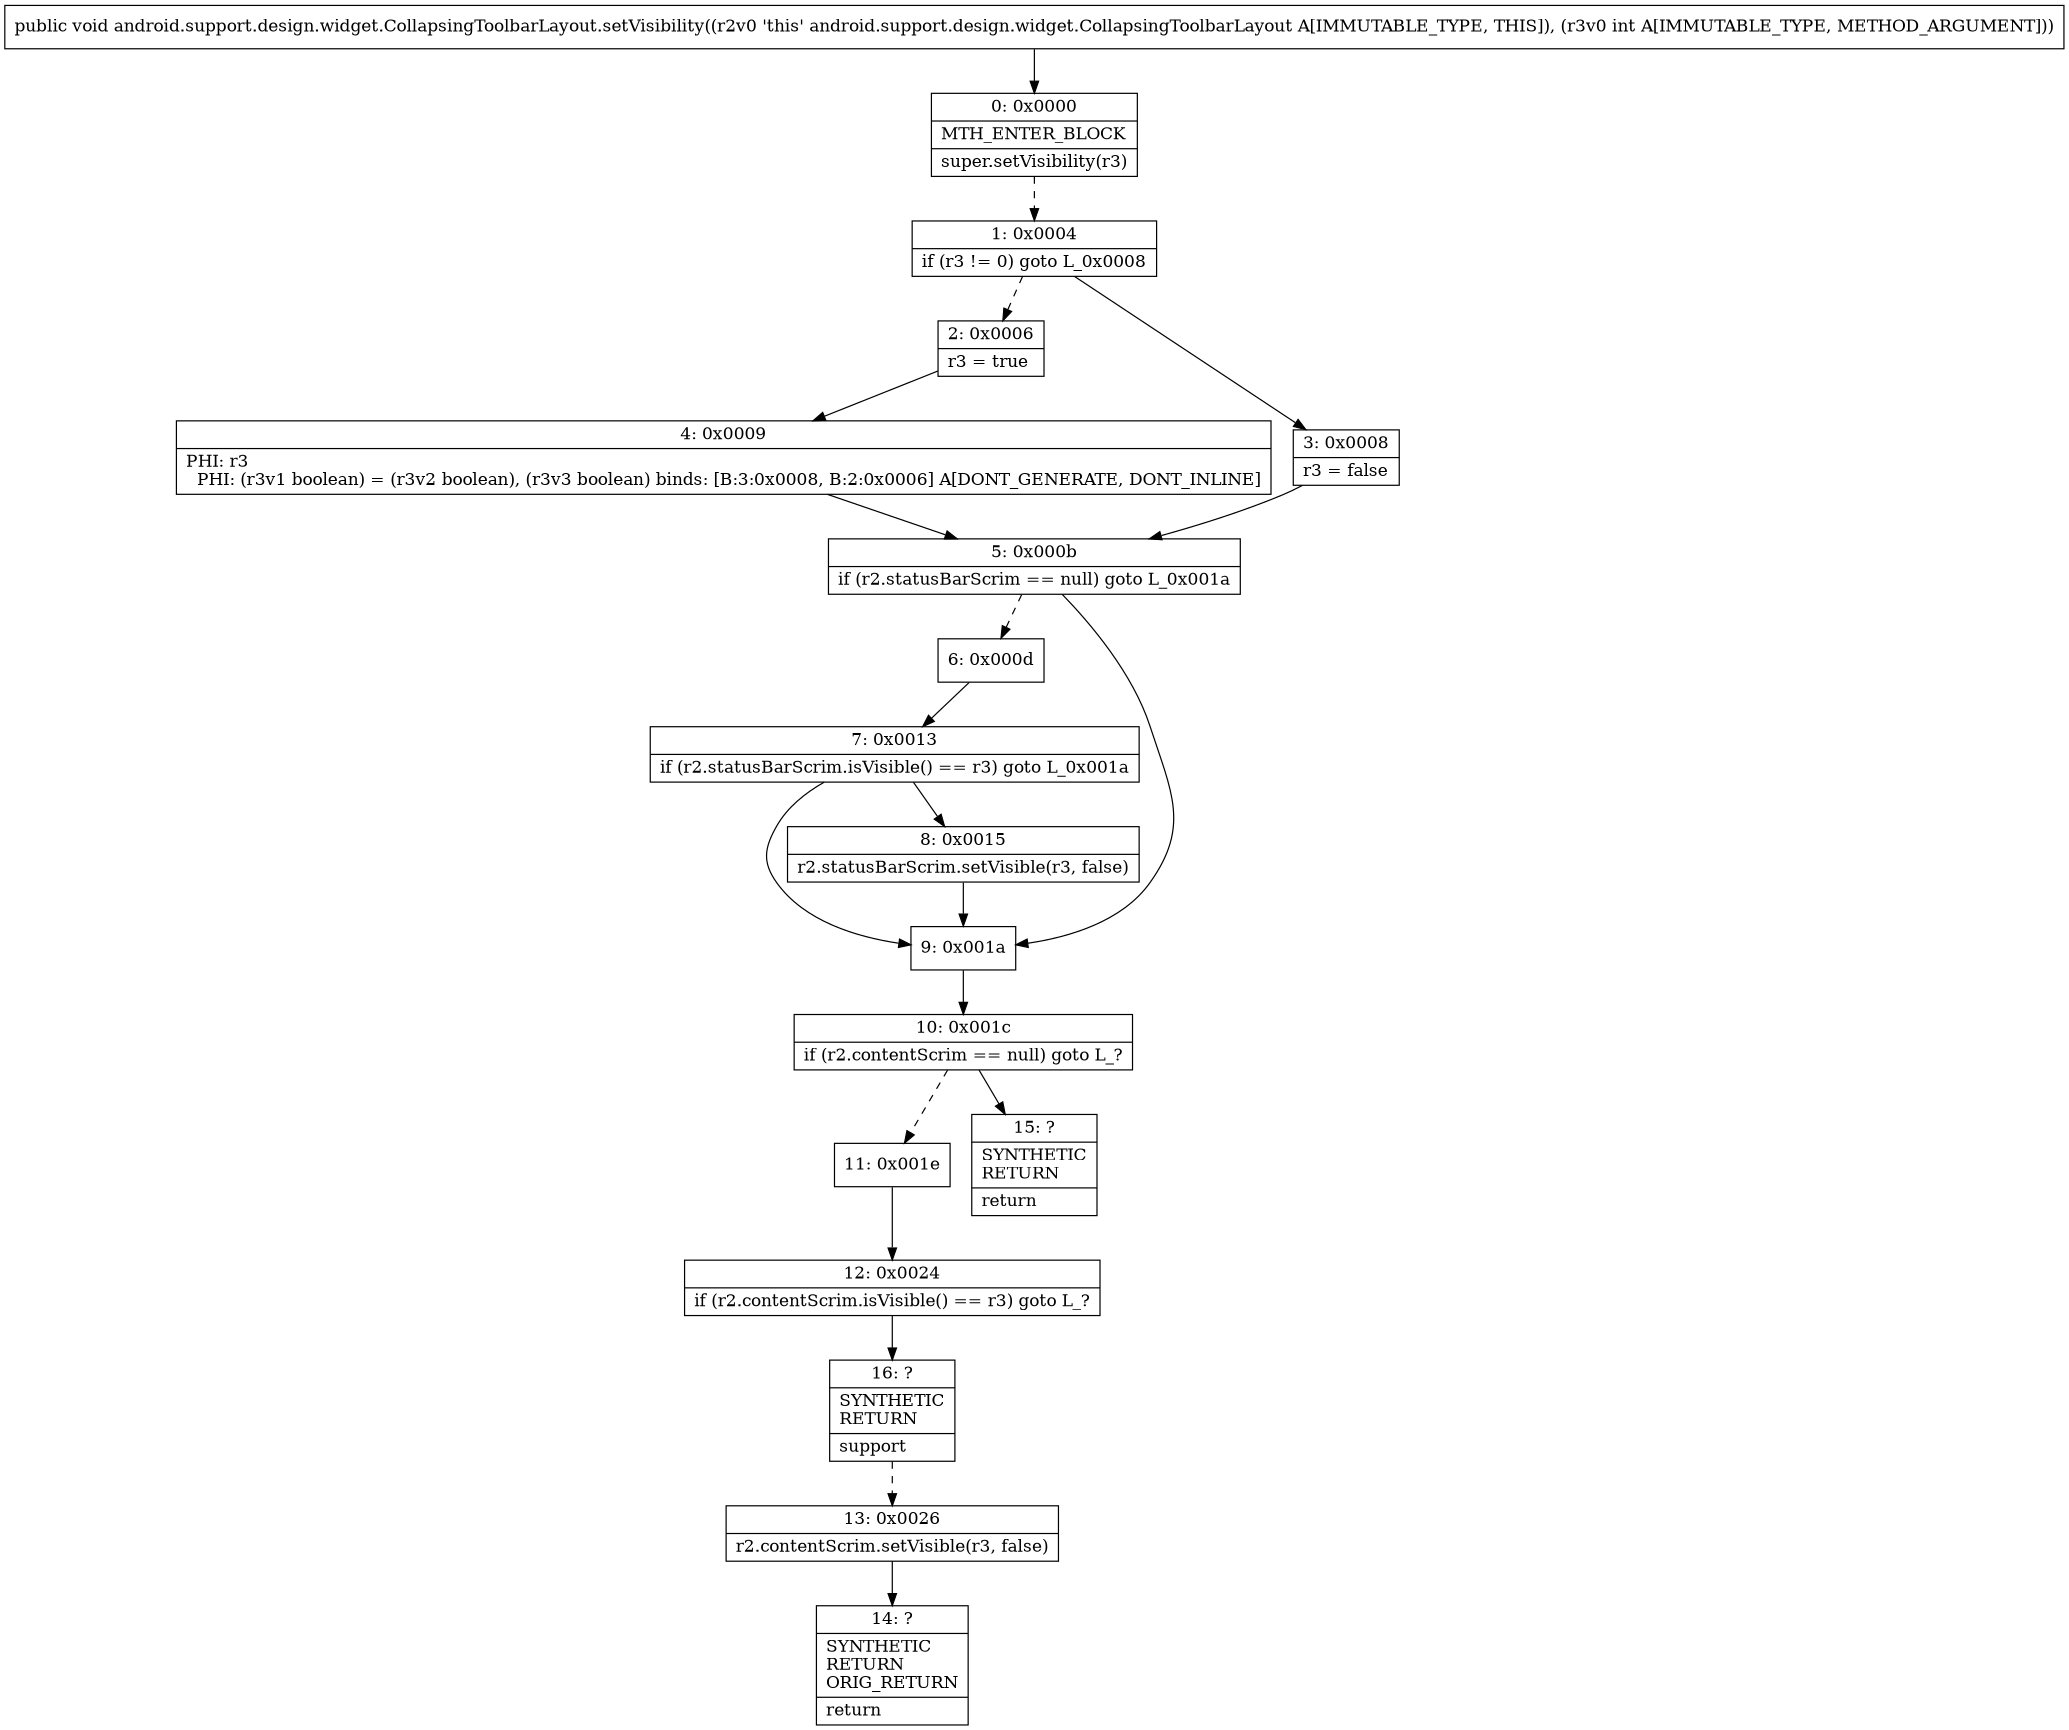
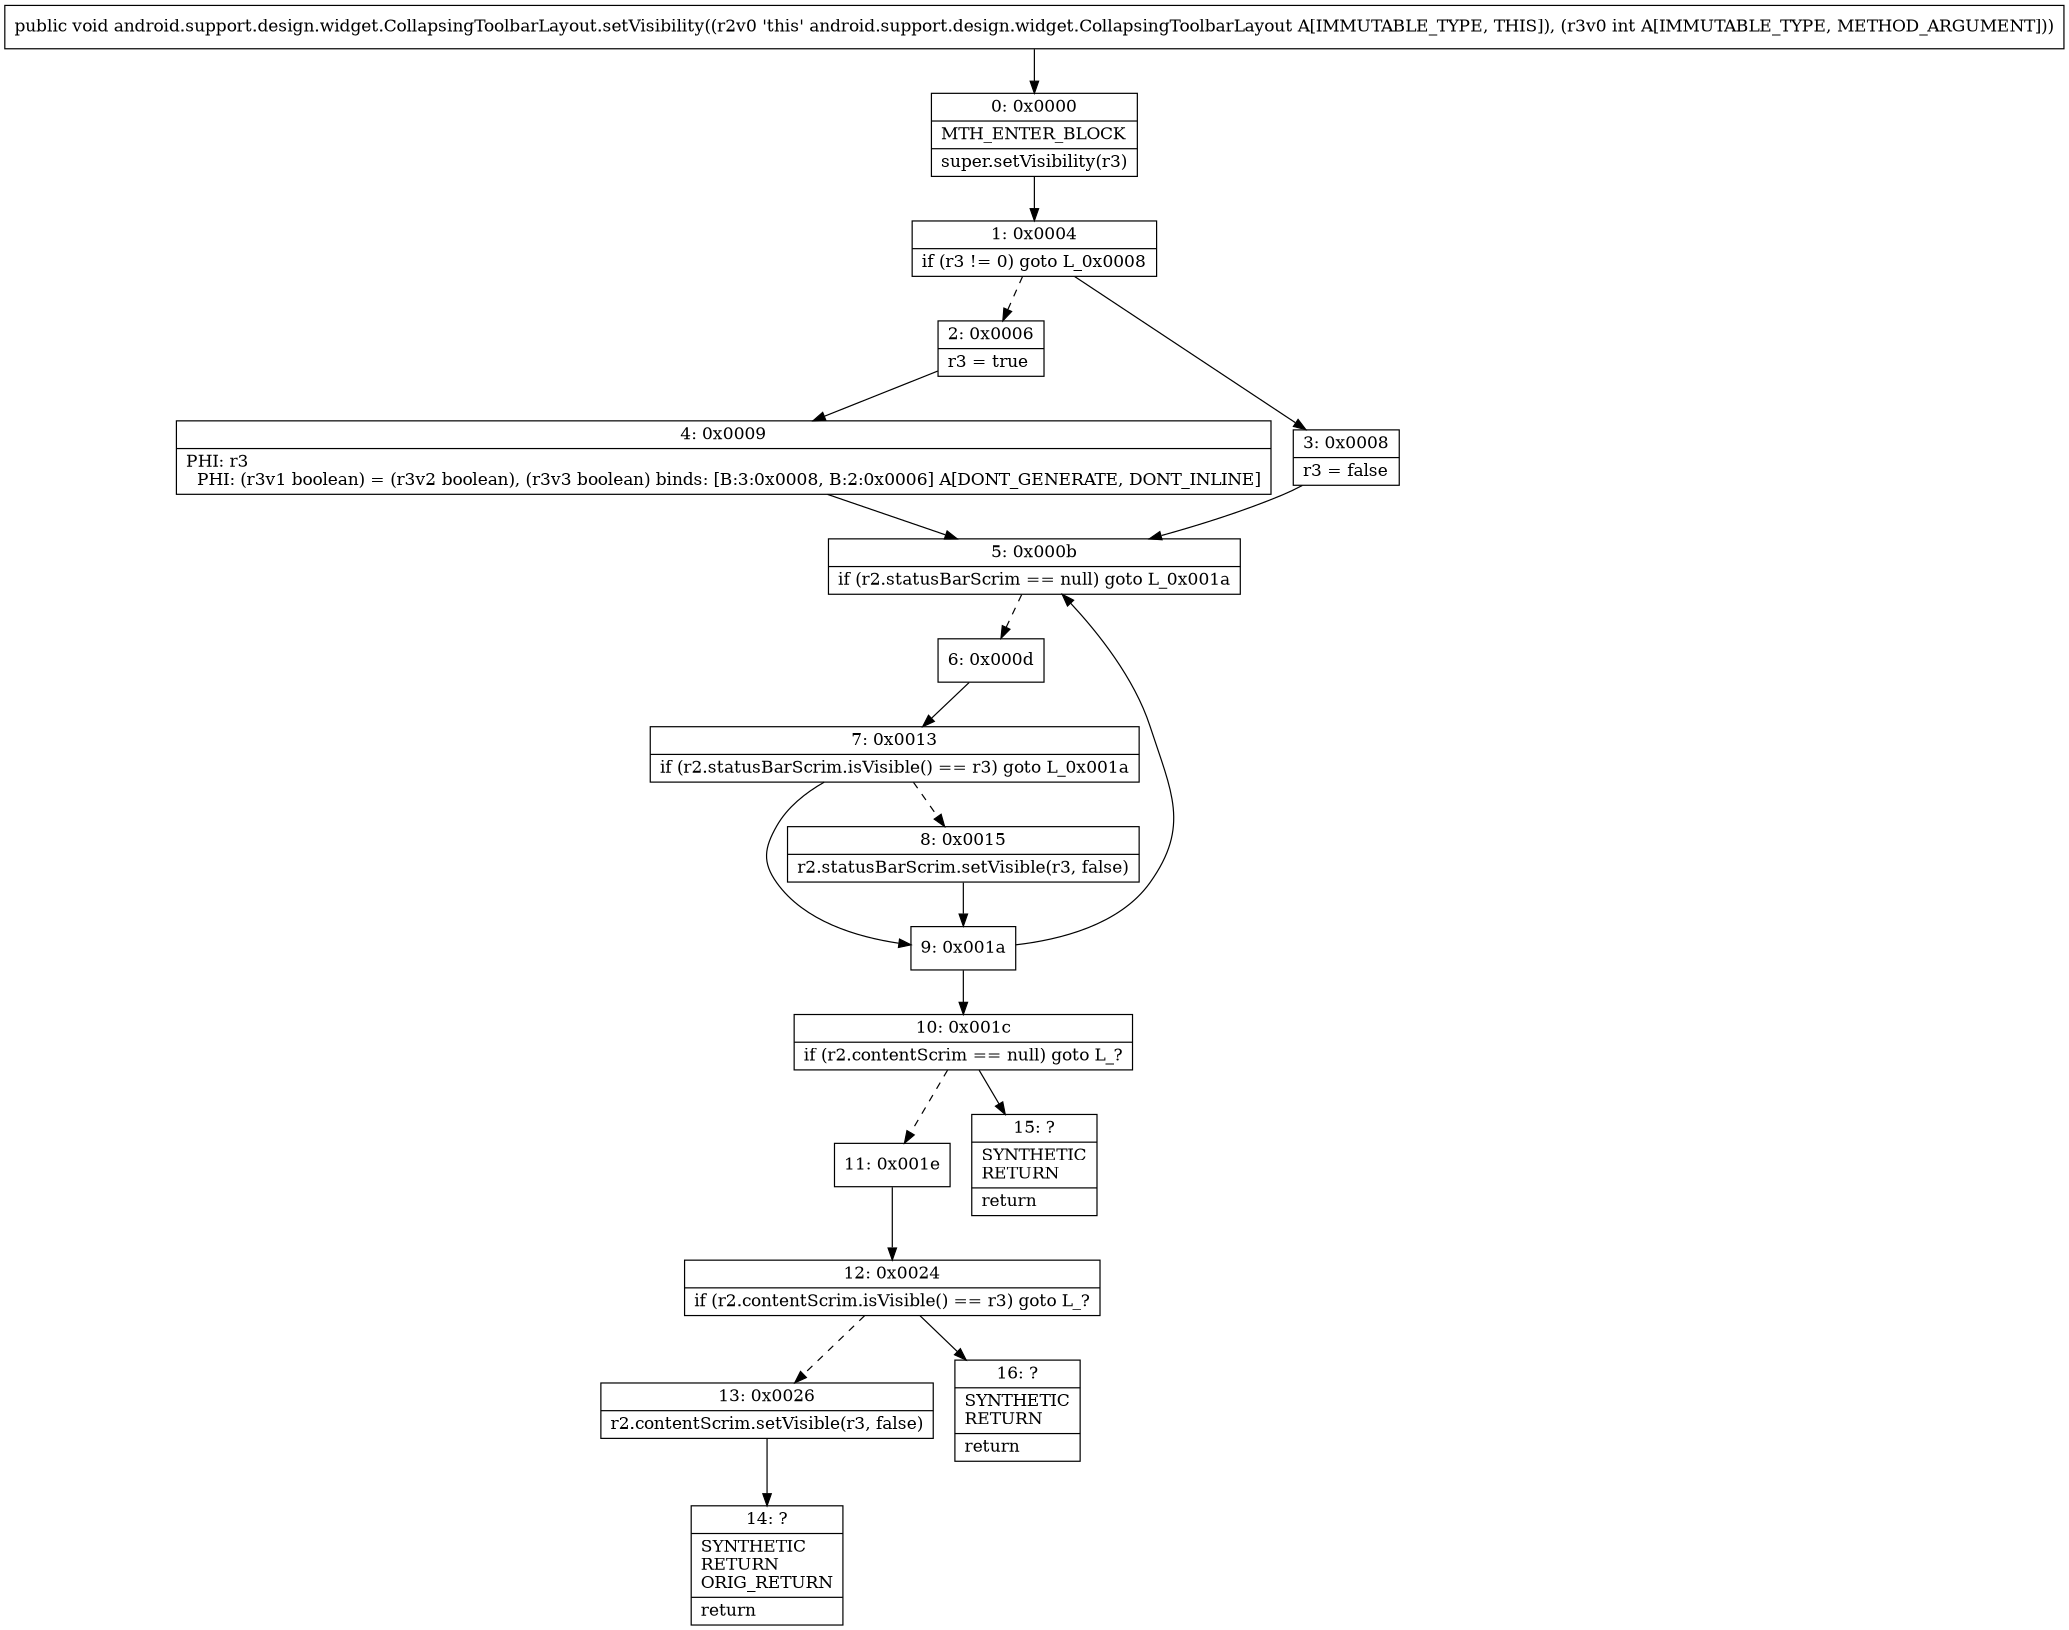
edge "0: 0x0000" -> "1: 0x0004": style dashed -> solid
edge "5: 0x000b" -> "9: 0x001a": reversed
edge "7: 0x0013" -> "8: 0x0015": style solid -> dashed
node "16: ?": text "support" -> "return"
edge "16: ?" -> "13: 0x0026": now "12: 0x0024" -> "13: 0x0026"
